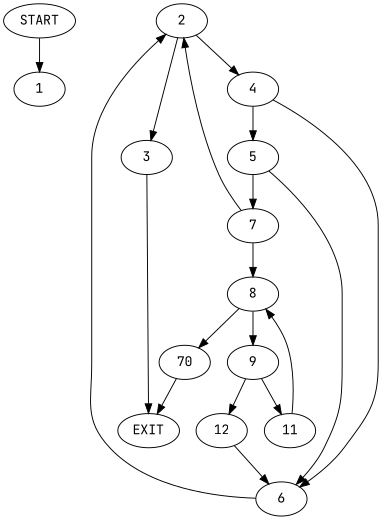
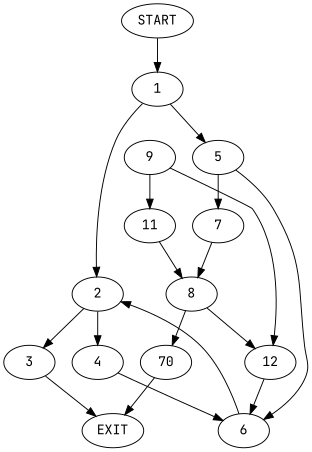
edge "4" -> "5": now "1" -> "5"
edge "7" -> "2": now "1" -> "2"
edge "8" -> "9": now "8" -> "12"
